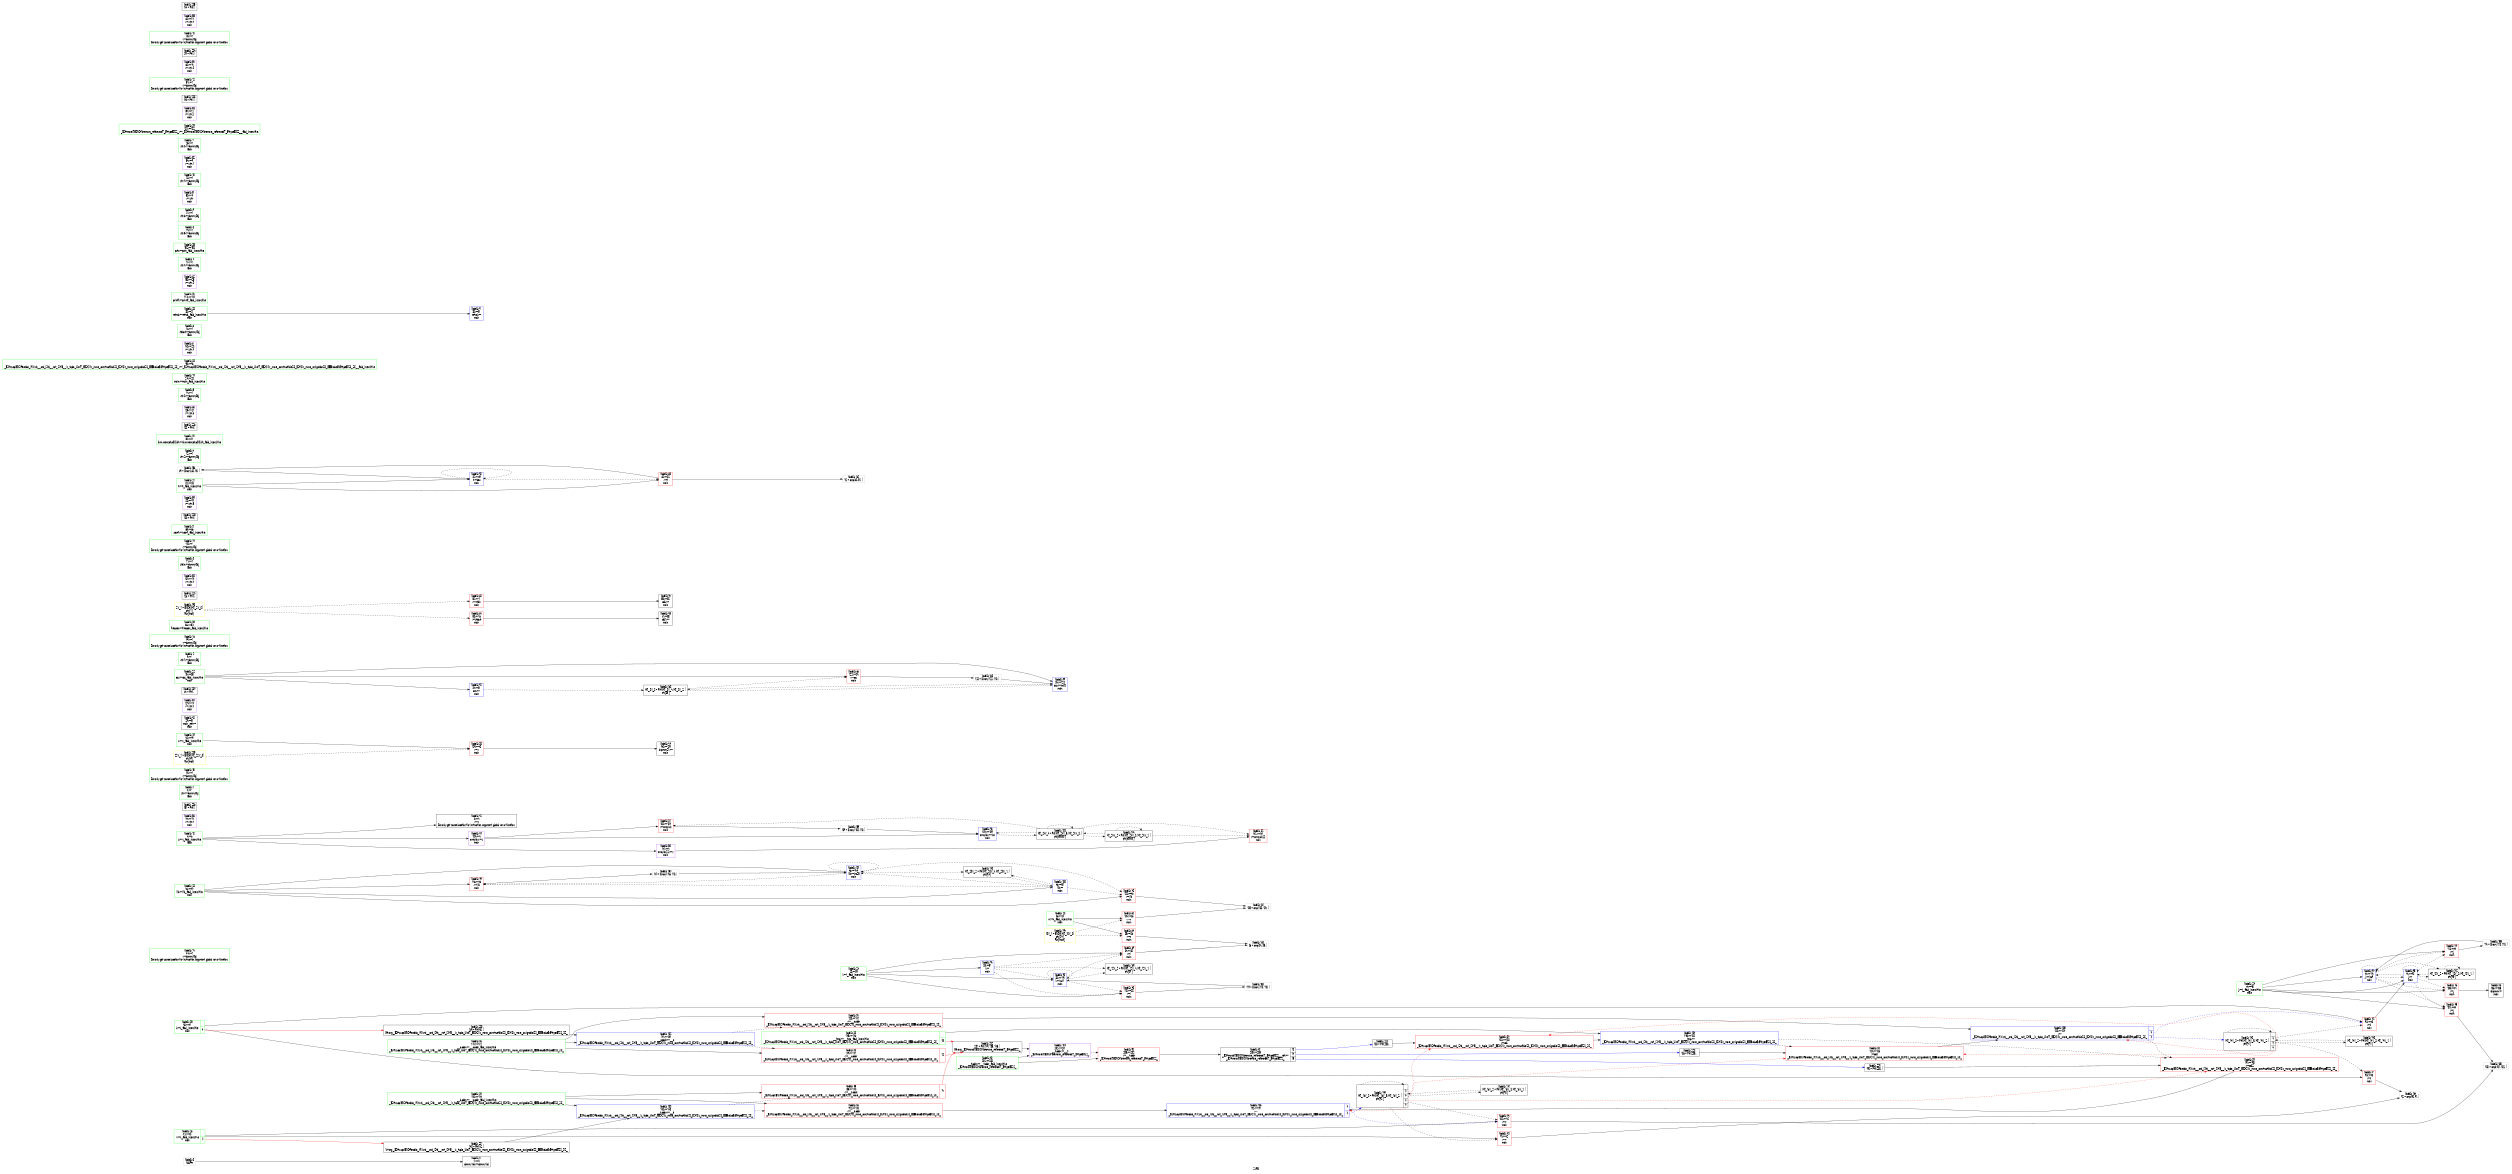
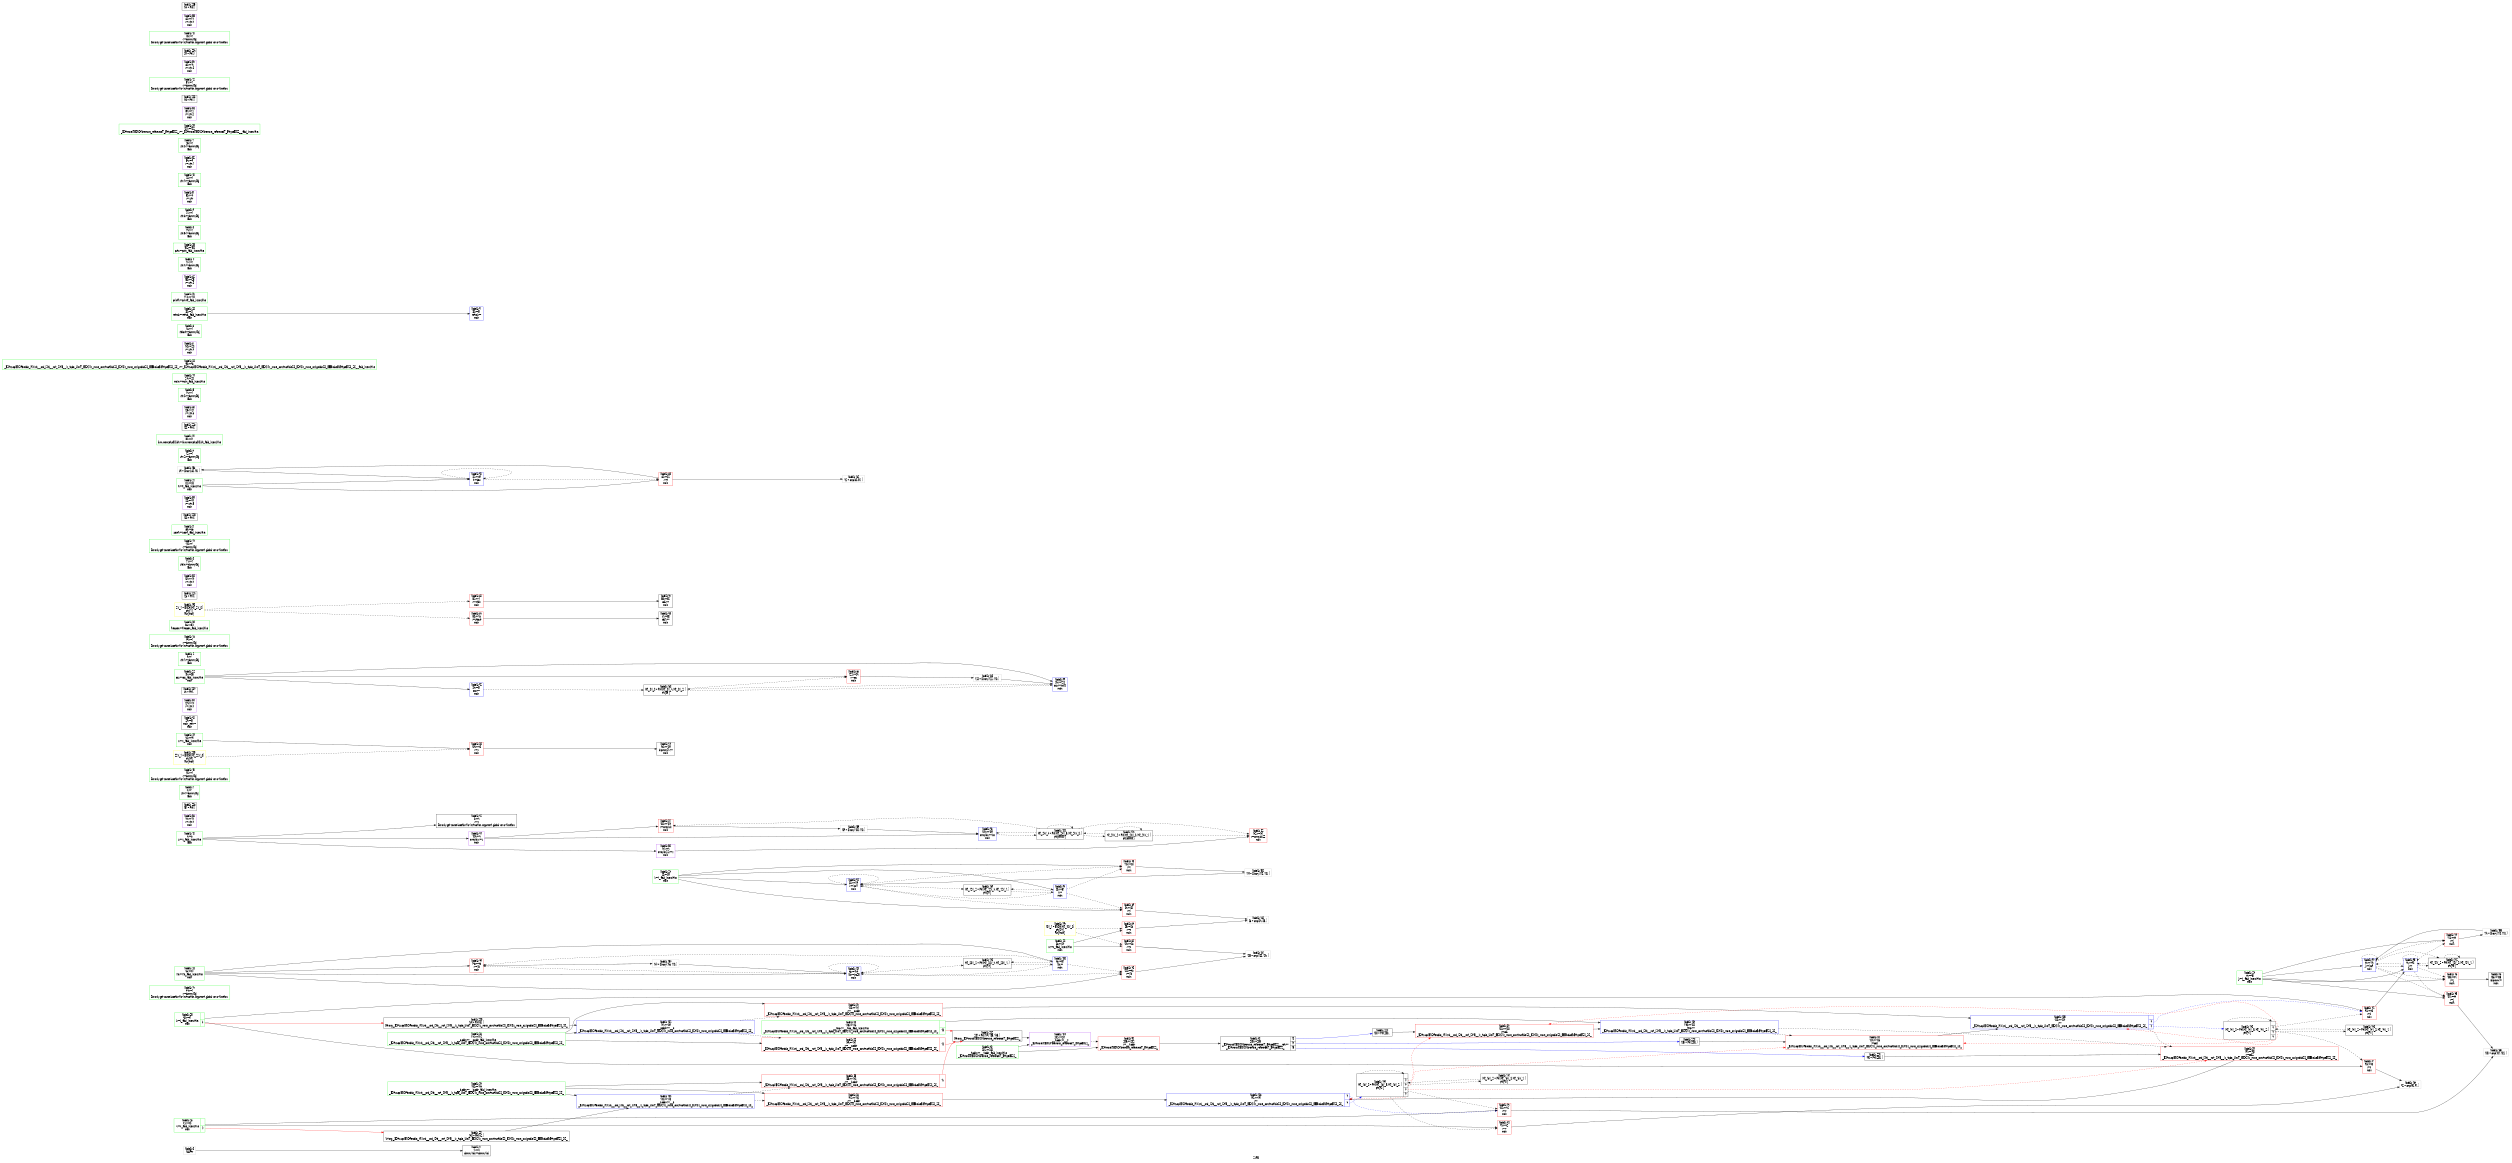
edge "NodeID: 169" -> "NodeID: 94": added
node "NodeID: 228": text "186 = PHI(200, )" -> "185 = PHI(200, )"
